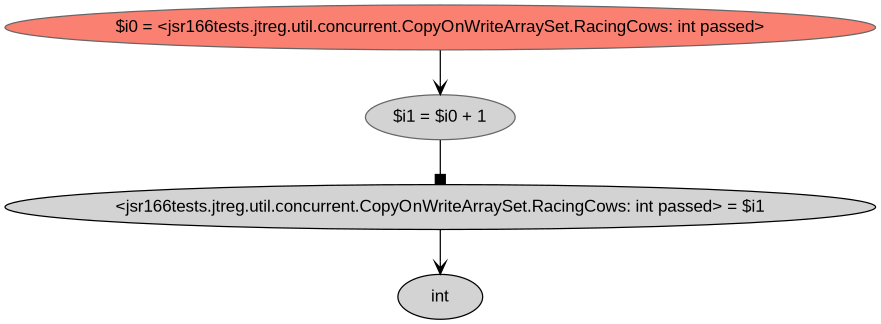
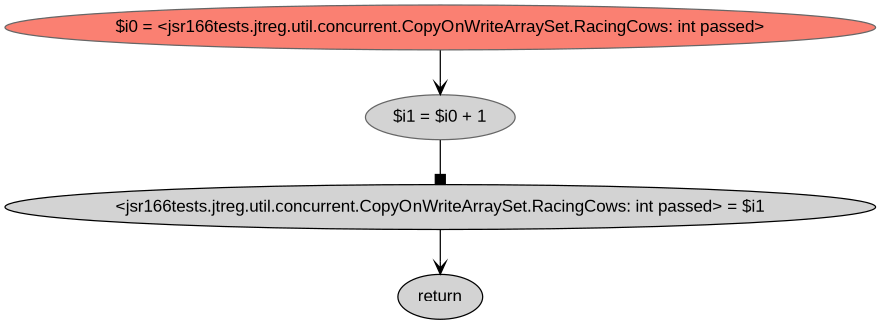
node "int": label "int" -> "return"
